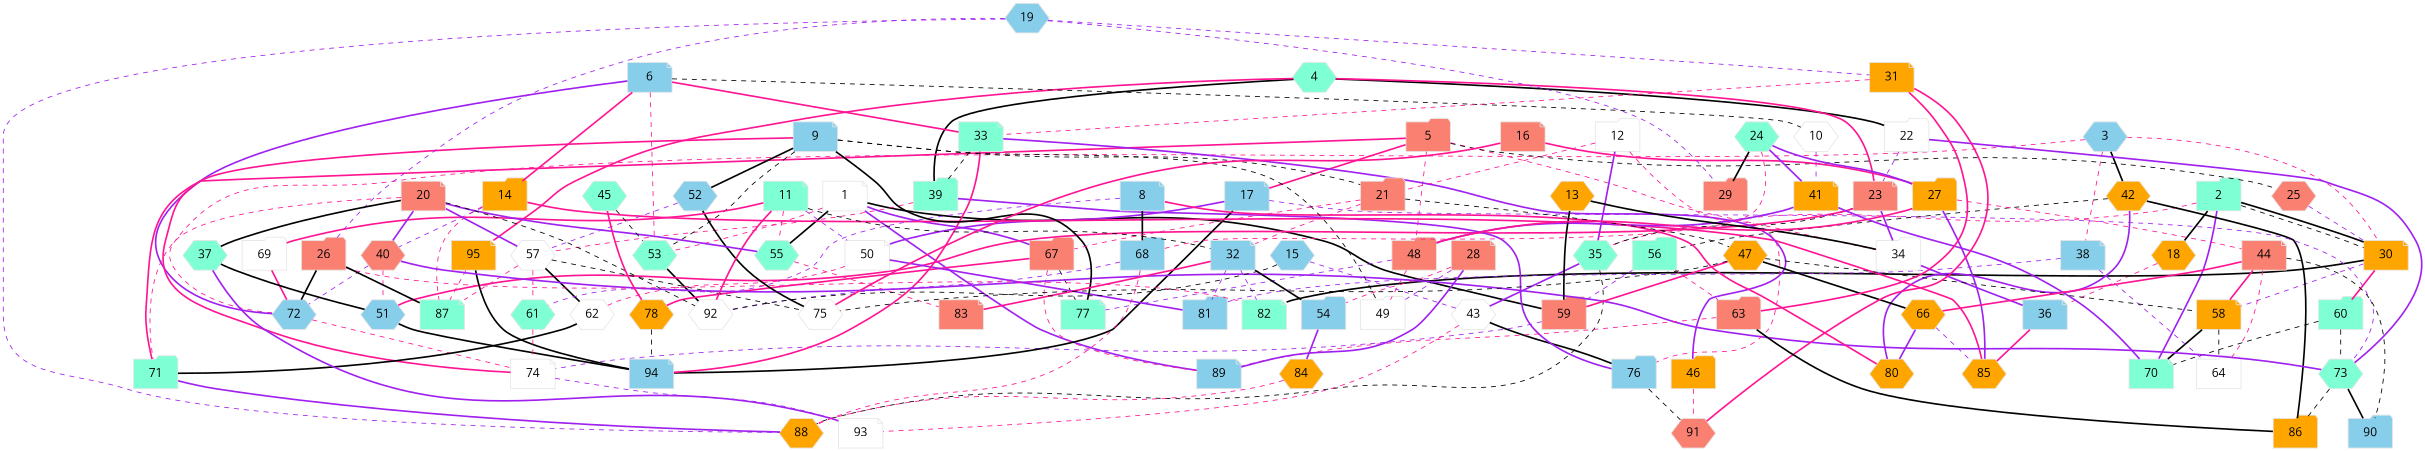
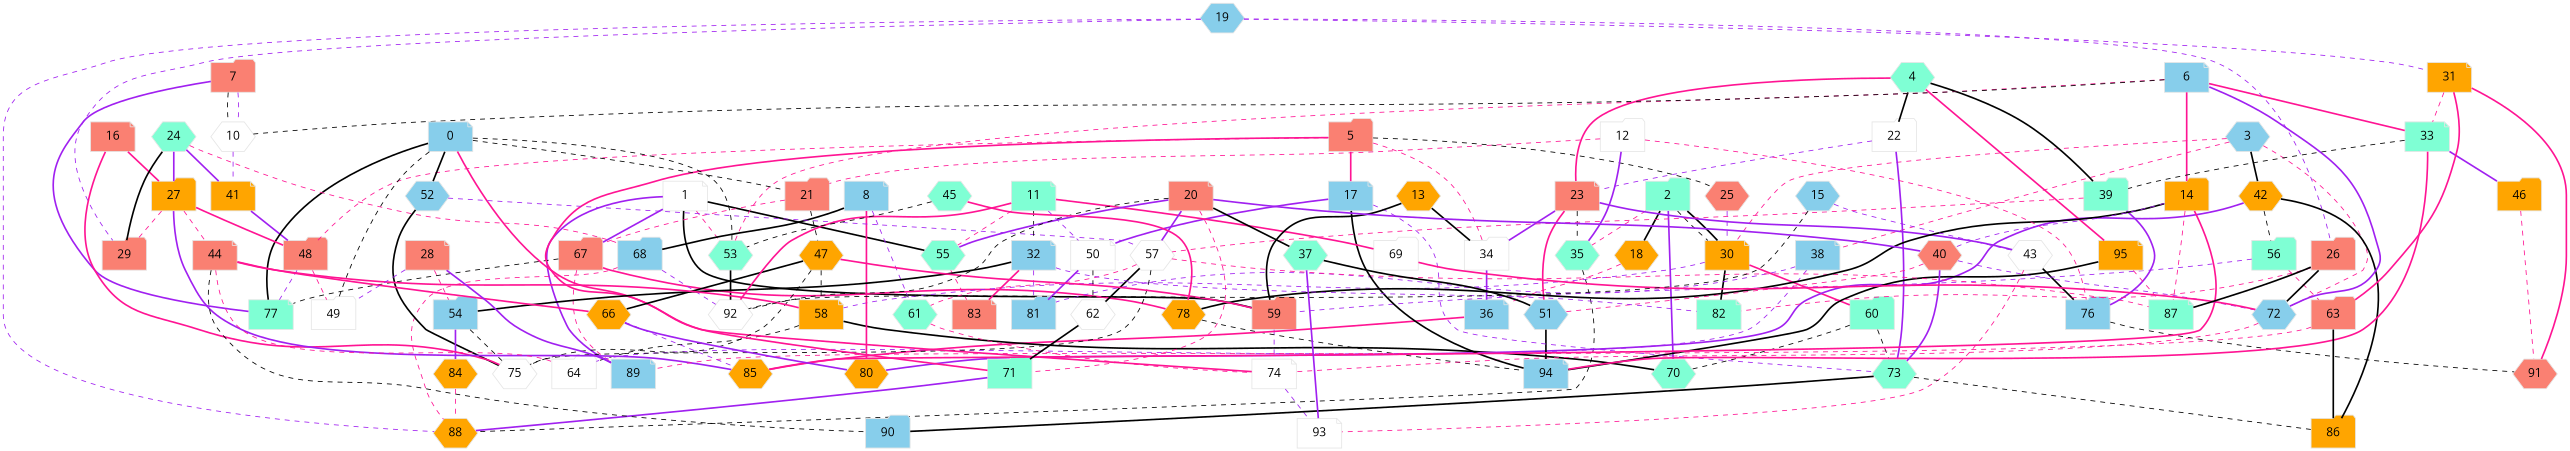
node "7": added
node "9": label "9" -> "0"
edge "21" -- "32": removed
edge "27" -- "29": added
edge "41" -- "70": removed
edge "50" -- "62": color deeppink -> black
edge "35" -- "43": now "23" -- "43"
edge "14" -- "78": added
edge "54" -- "75": added
node "70": shape note -> hexagon
